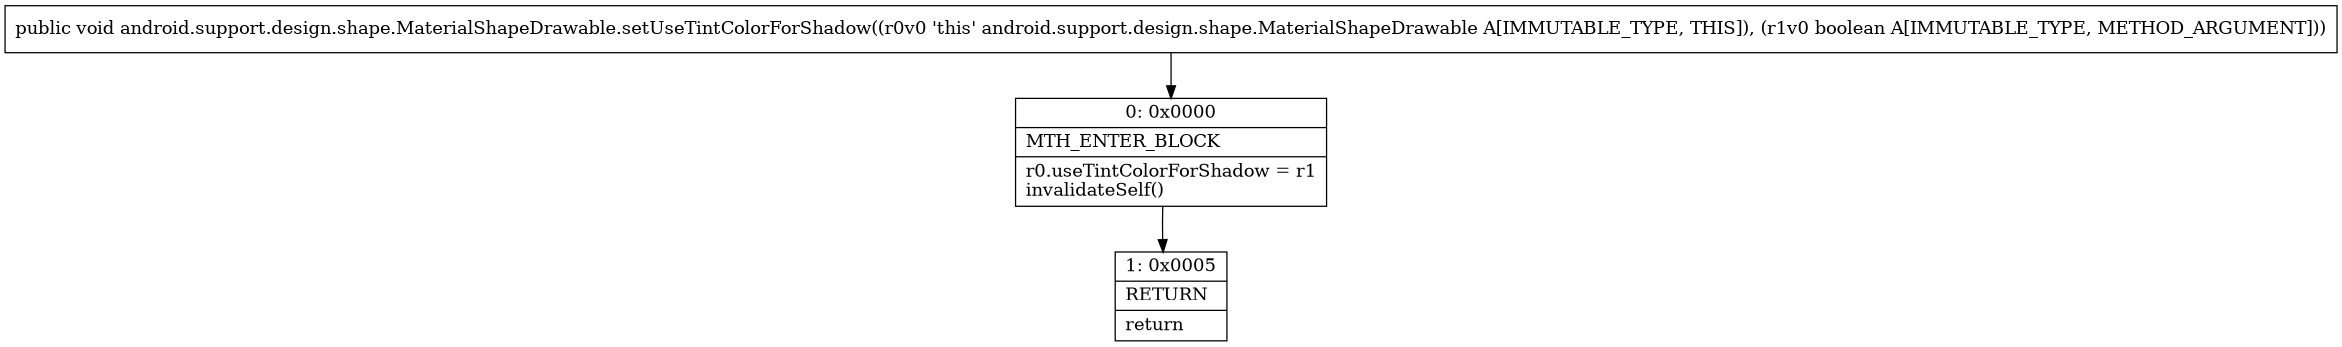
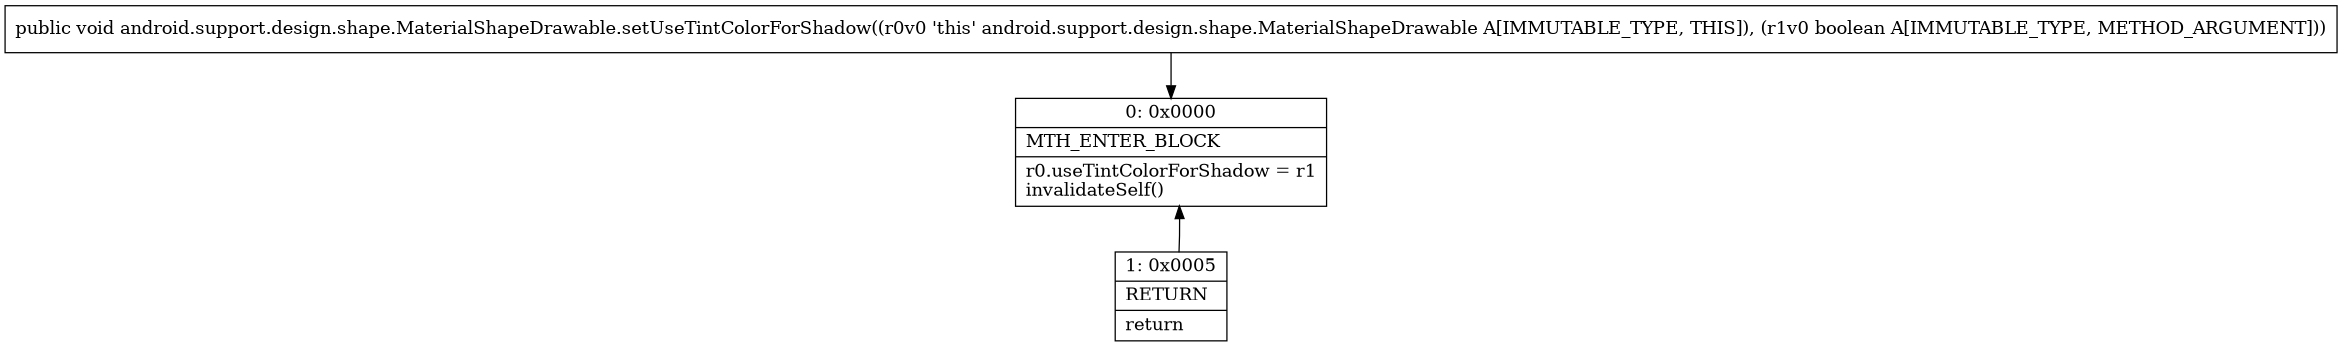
edge "0: 0x0000" -> "1: 0x0005": reversed
